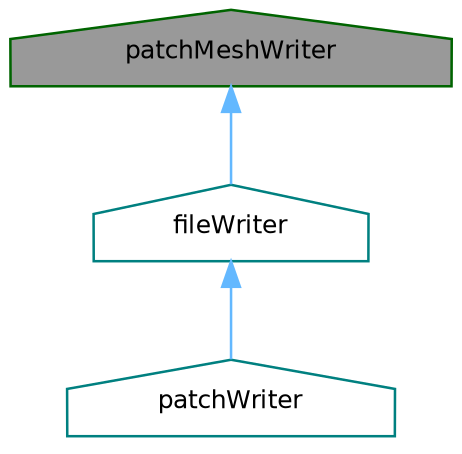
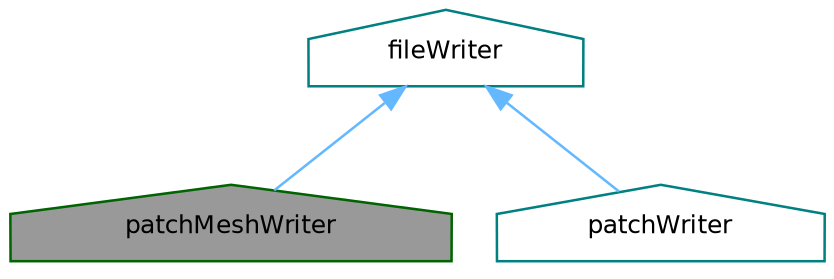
edge "fileWriter" -> "patchMeshWriter": reversed
